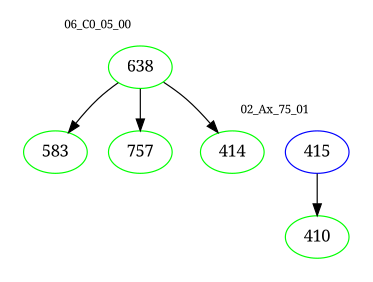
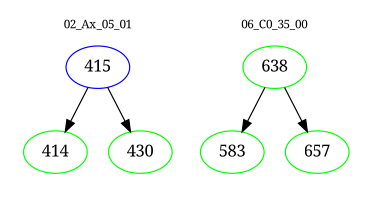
cluster "06_C0_05_00": label "06_C0_05_00" -> "06_C0_35_00"
cluster "02_Ax_75_01": label "02_Ax_75_01" -> "02_Ax_05_01"
edge "638" -> "414": now "415" -> "414"
node "757": label "757" -> "657"
node "410": label "410" -> "430"
